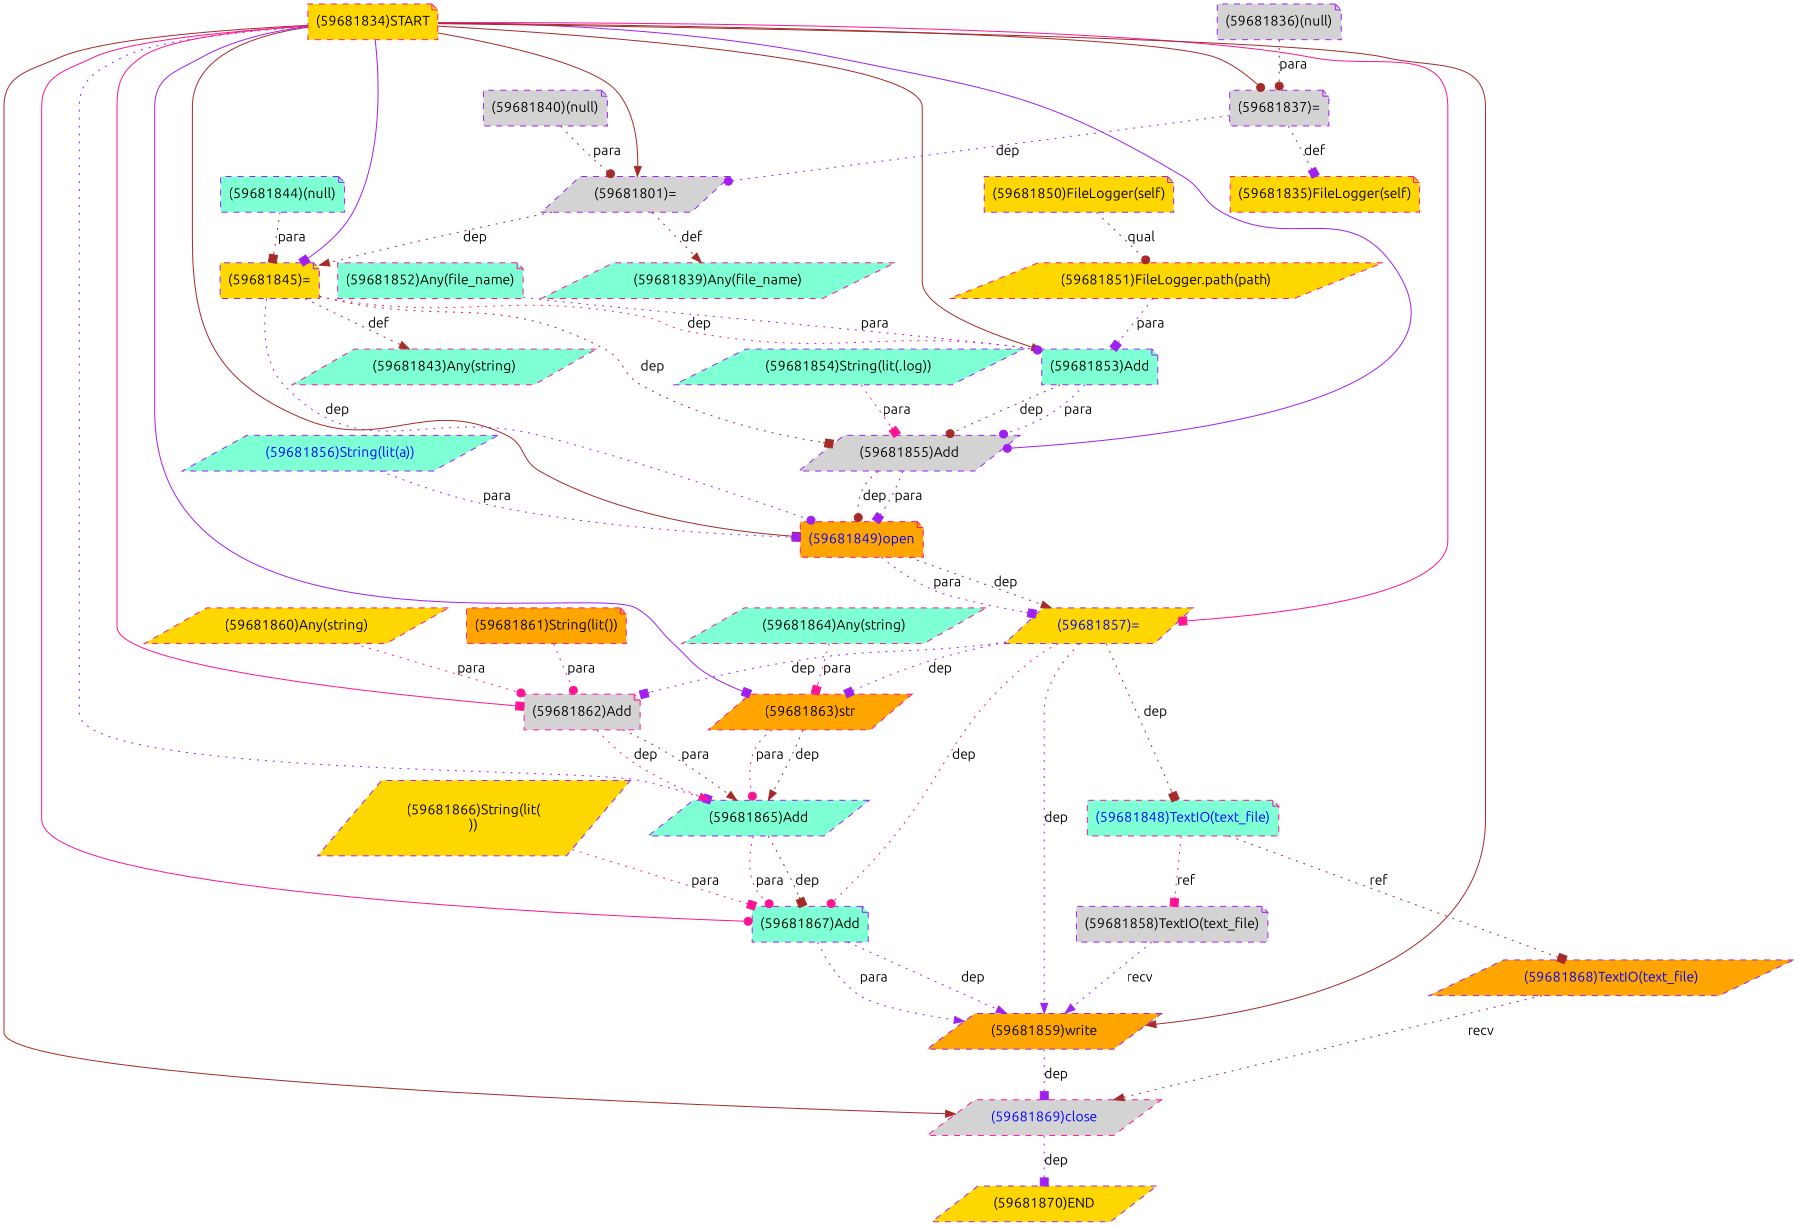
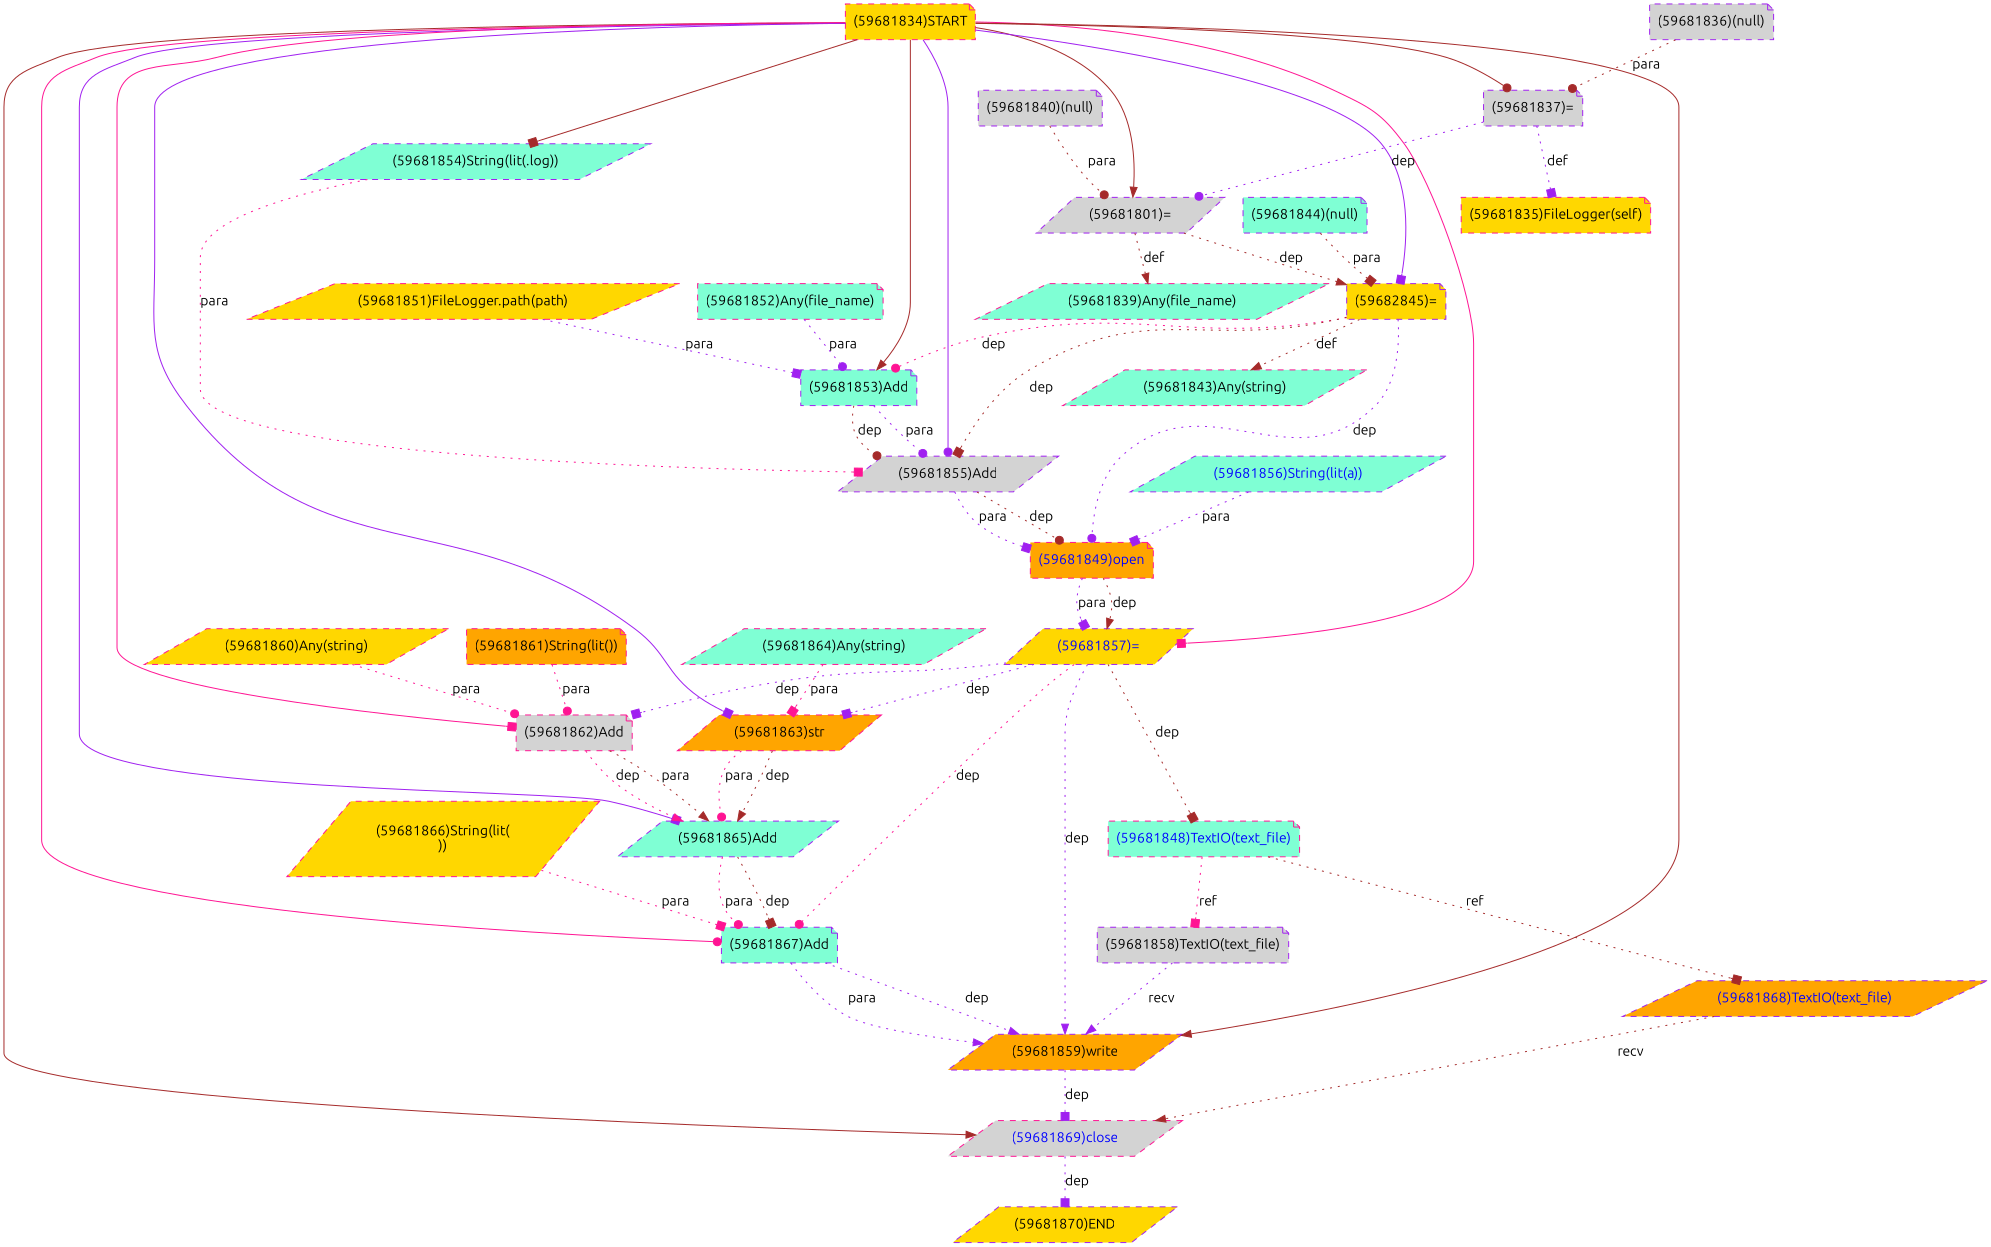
node "(59681850)FileLogger(self)": removed
node "(59681845)=": label "(59681845)=" -> "(59682845)="
edge "(59681834)START" -> "(59681849)open": now "(59681834)START" -> "(59681854)String(lit(.log))"
edge "(59681834)START" -> "(59681865)Add": style dotted -> solid
node "(59681866)String(lit( ))": color purple -> deeppink
